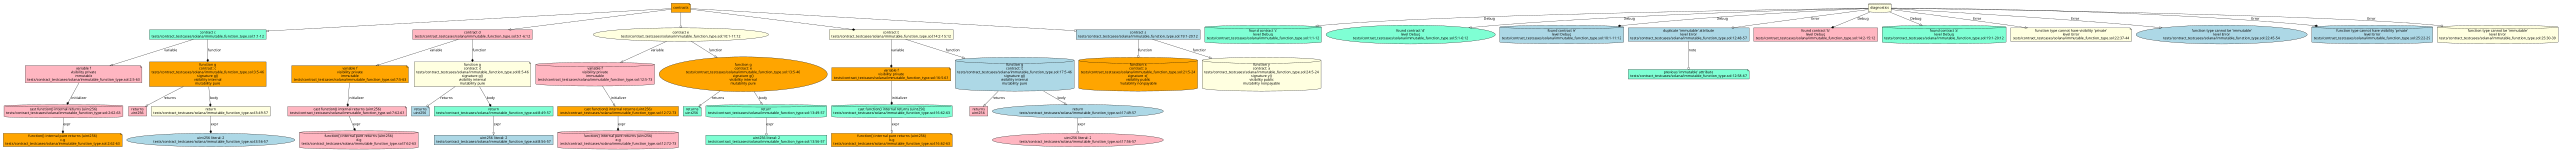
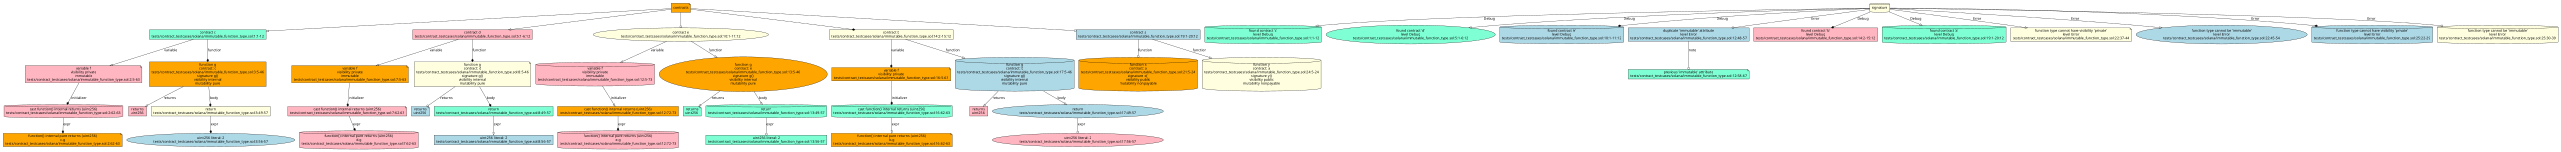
node "diagnostics": label "diagnostics" -> "signature"
